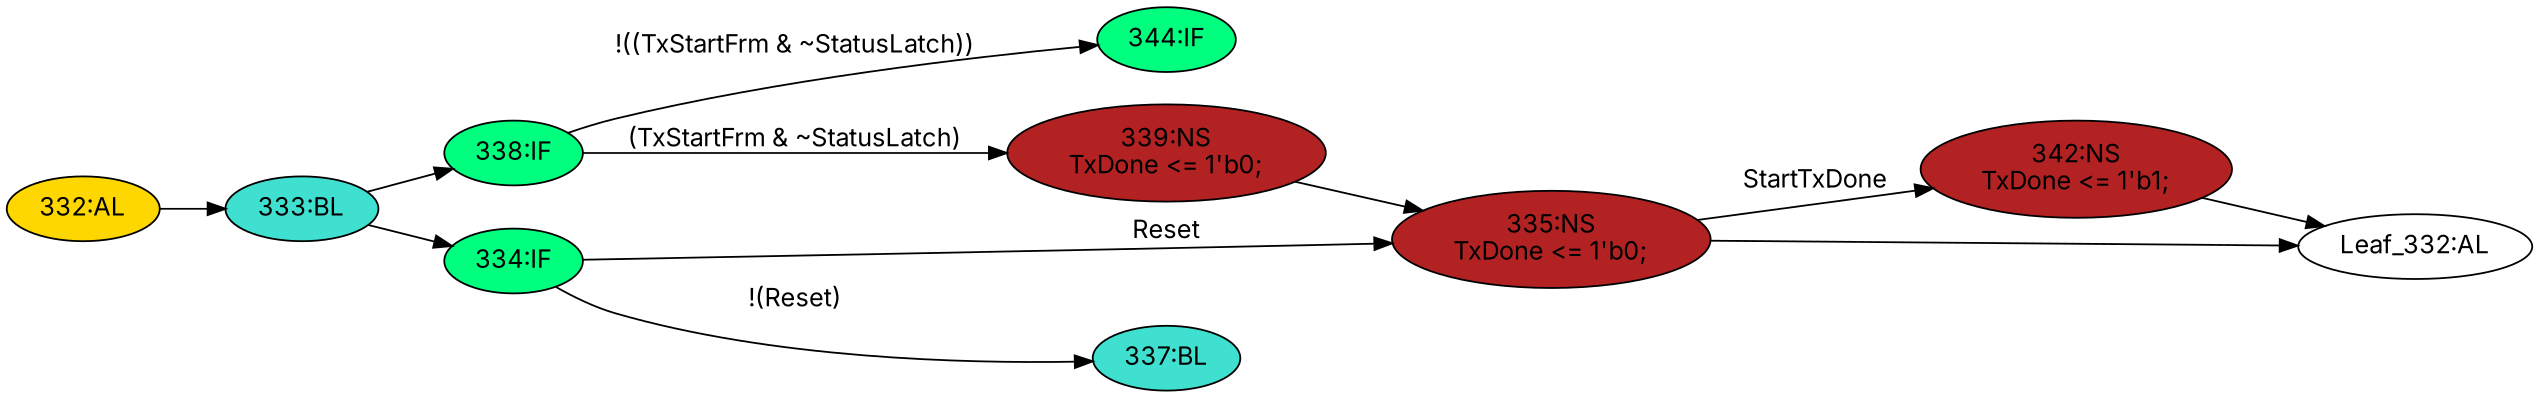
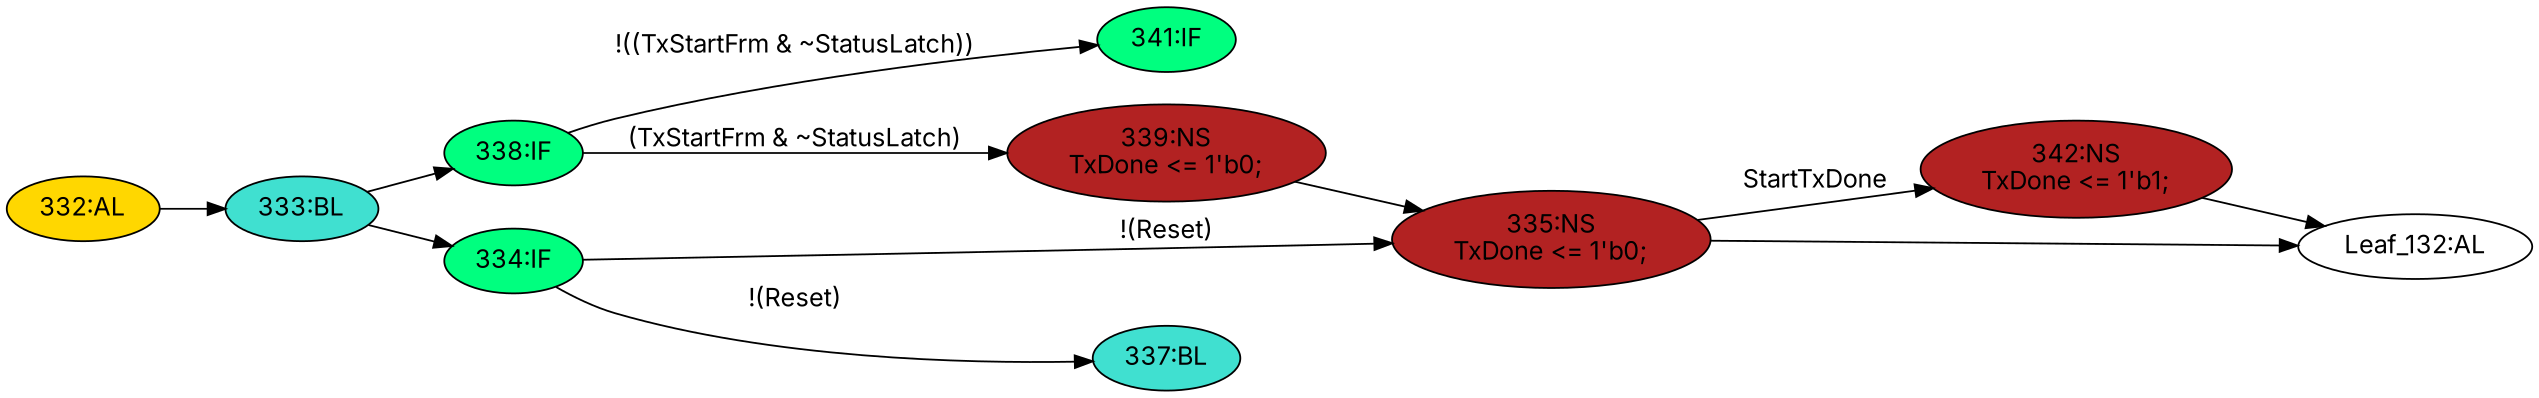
node "344:IF": label "344:IF" -> "341:IF"
edge "334:IF" -> "335:NS TxDone <= 1'b0;": label "Reset" -> "!(Reset)"
node "Leaf_332:AL": label "Leaf_332:AL" -> "Leaf_132:AL"
